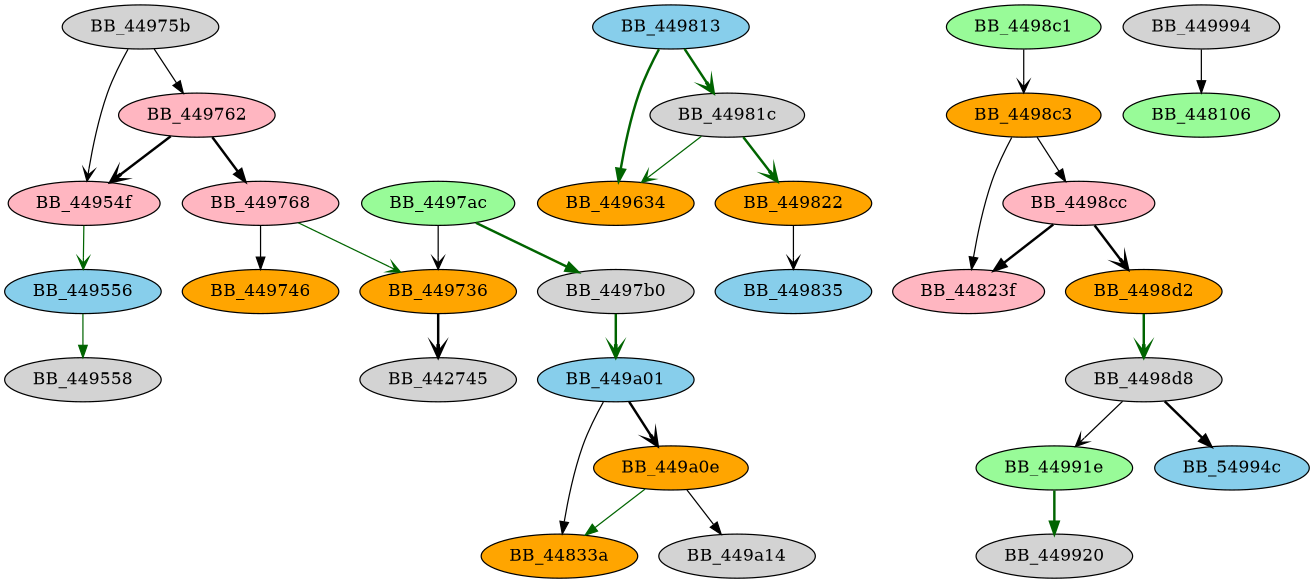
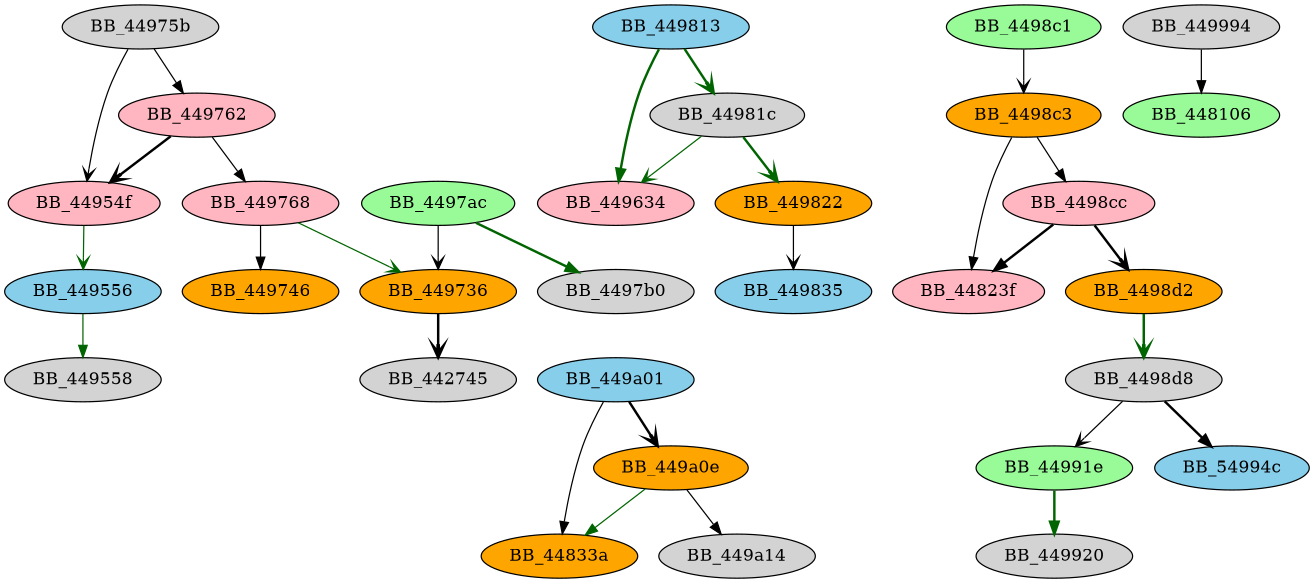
edge "BB_449762" -> "BB_449768": style bold -> solid
node "BB_449634": fillcolor orange -> lightpink
edge "BB_4497b0" -> "BB_449a01": removed
